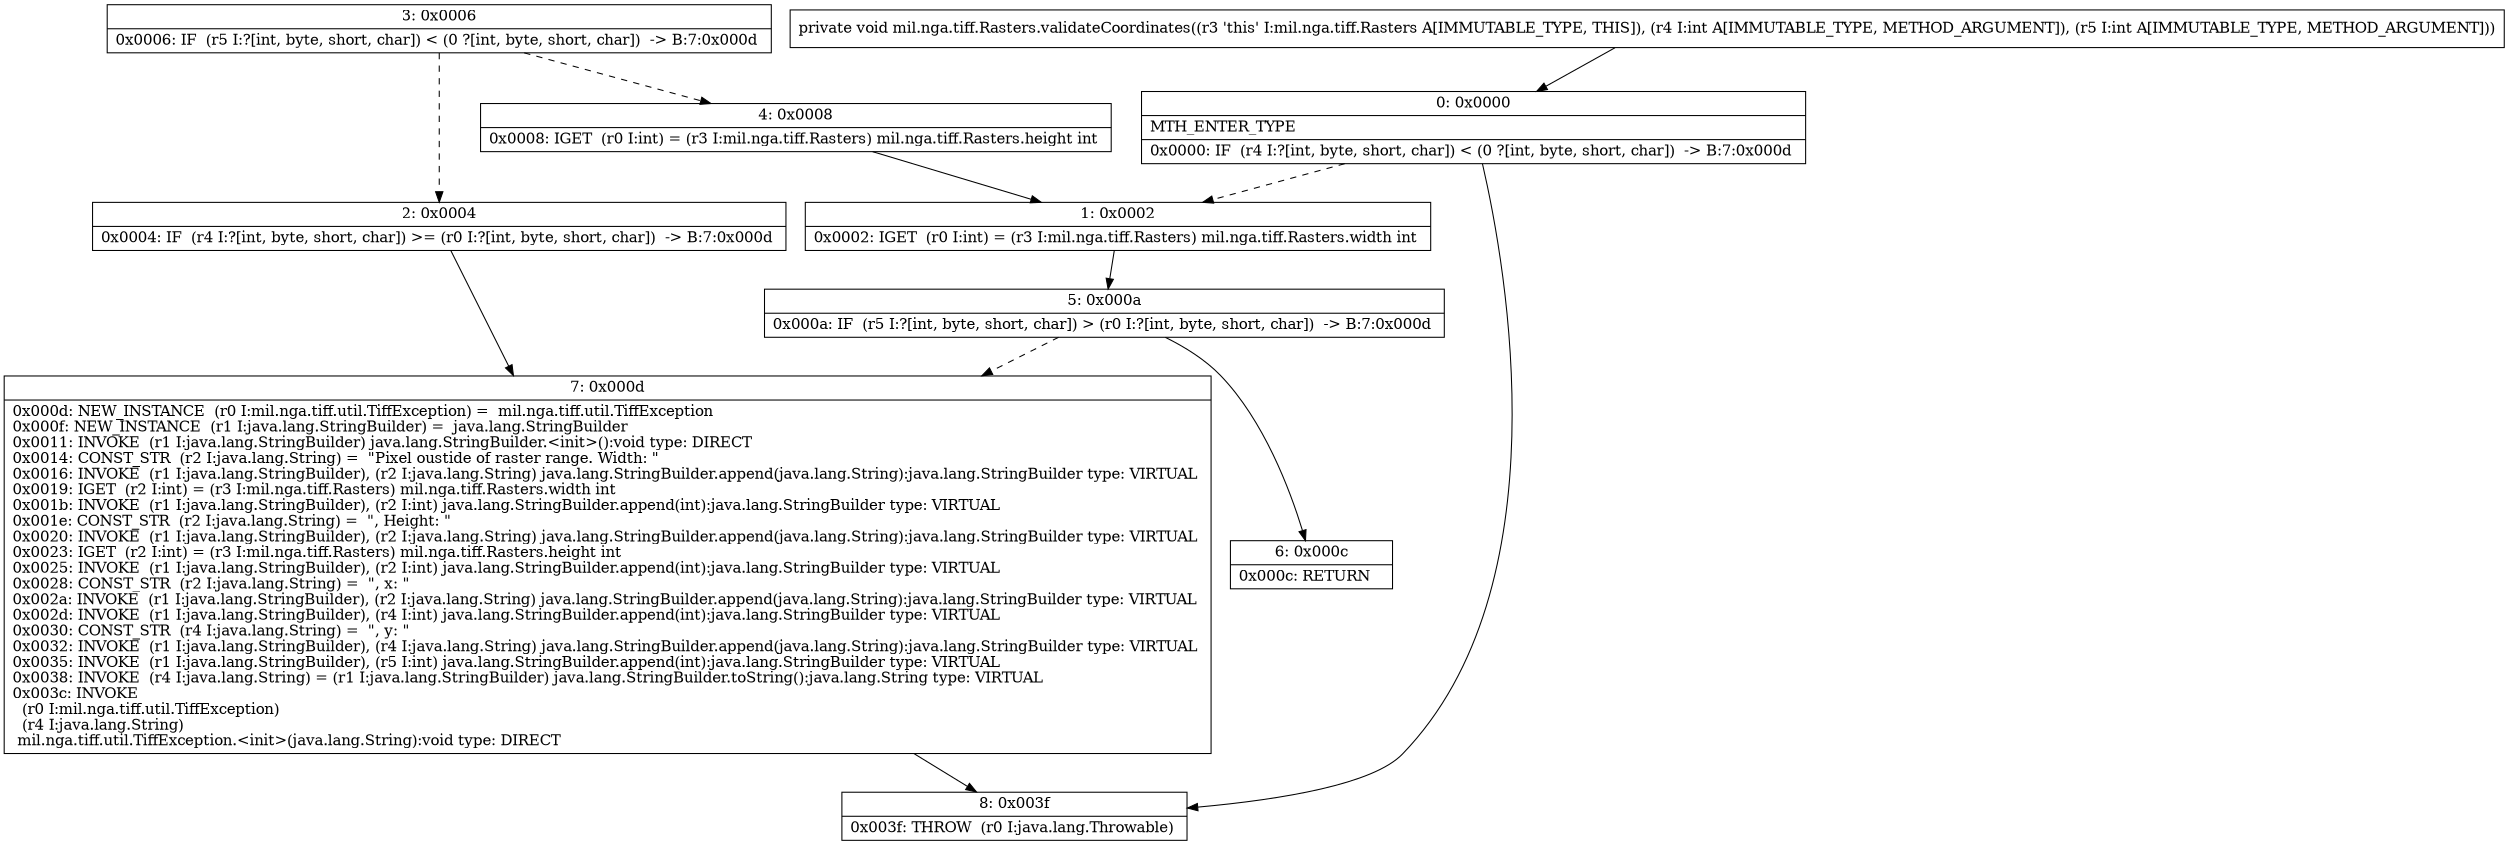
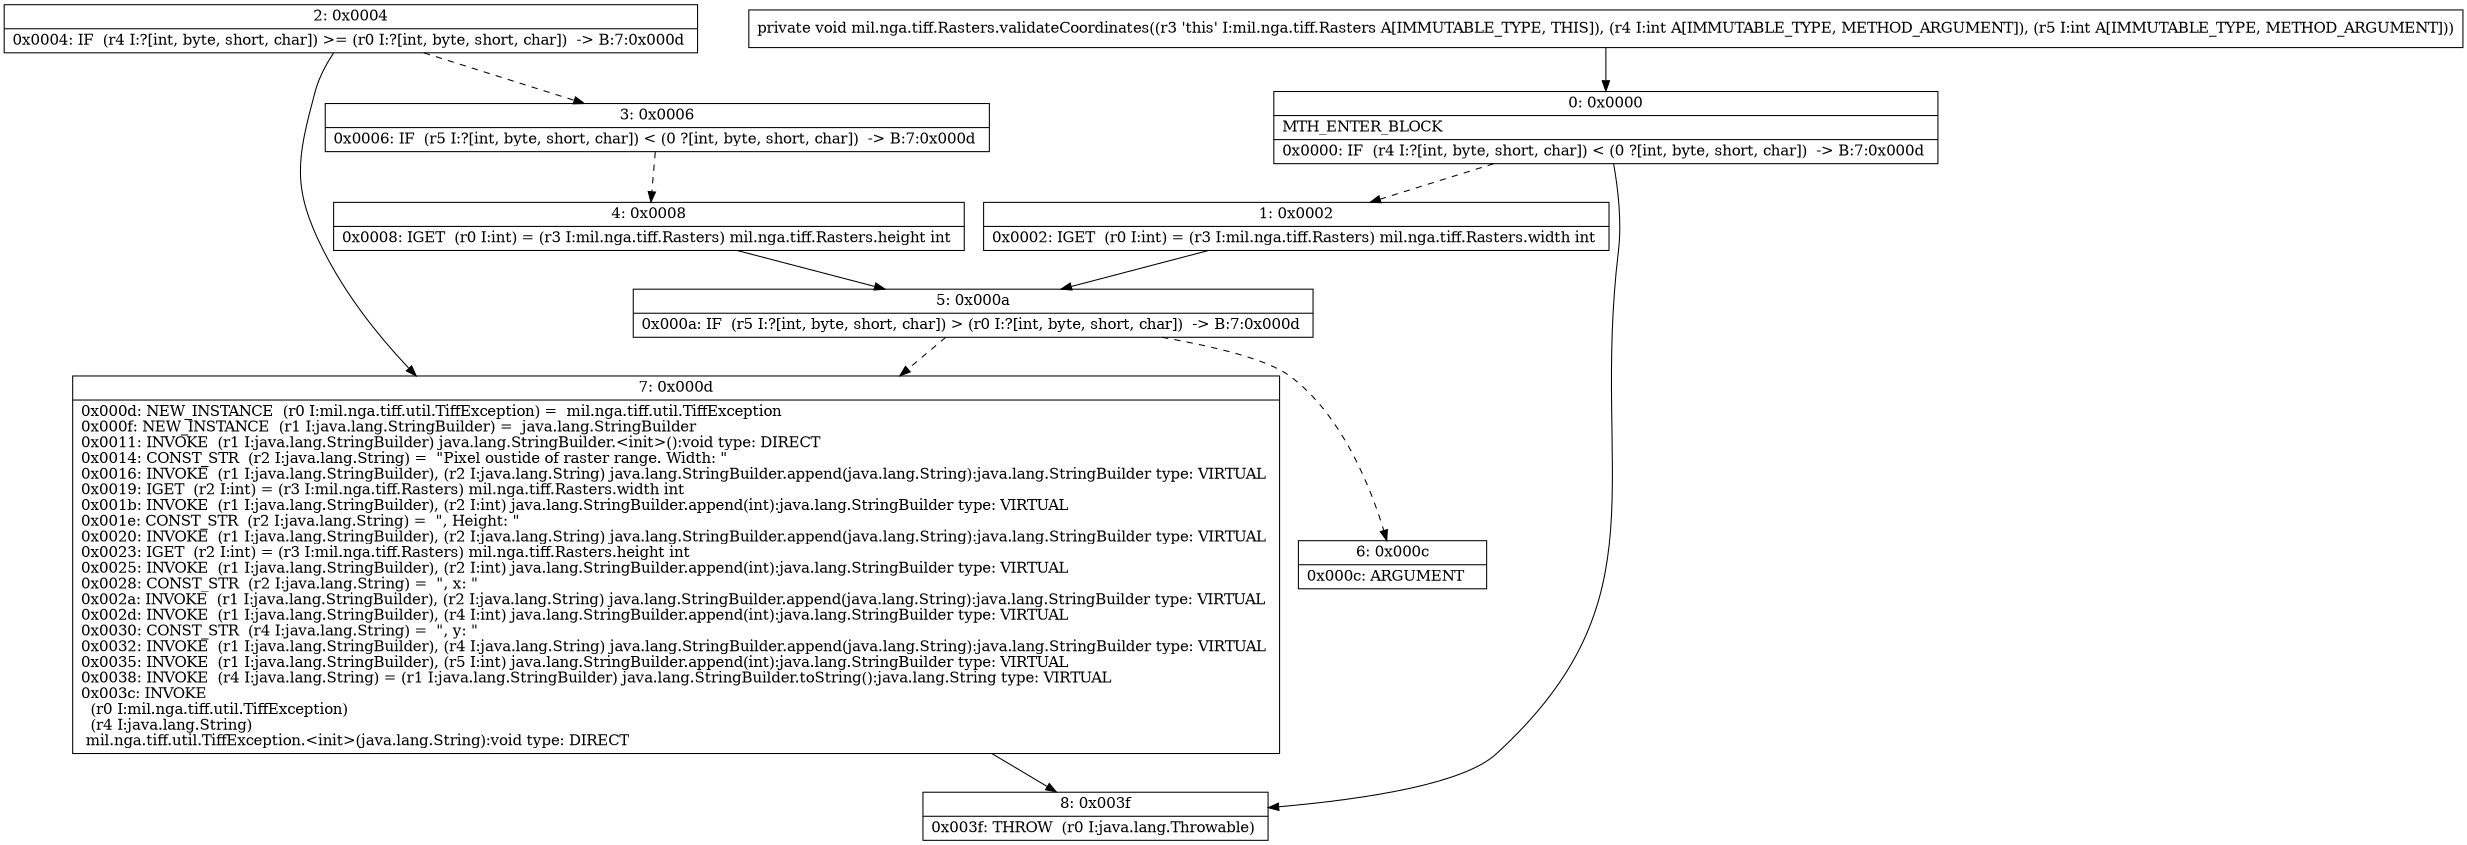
edge "3: 0x0006" -> "2: 0x0004": reversed
node "0: 0x0000": text "MTH_ENTER_TYPE" -> "MTH_ENTER_BLOCK"
edge "4: 0x0008" -> "1: 0x0002": now "4: 0x0008" -> "5: 0x000a"
edge "5: 0x000a" -> "6: 0x000c": style solid -> dashed
node "6: 0x000c": text "0x000c: RETURN" -> "0x000c: ARGUMENT"
